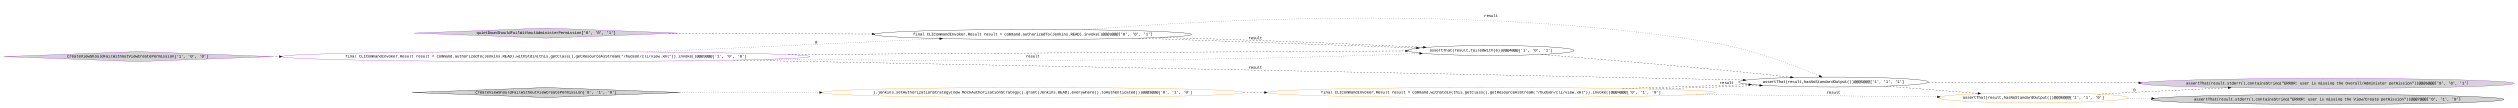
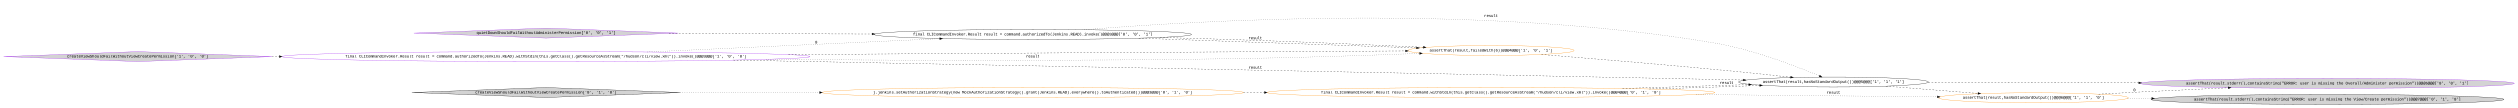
node "assertThat(result,failedWith(6))@@@4@@@['1', '0', '1']": color black -> darkorange
